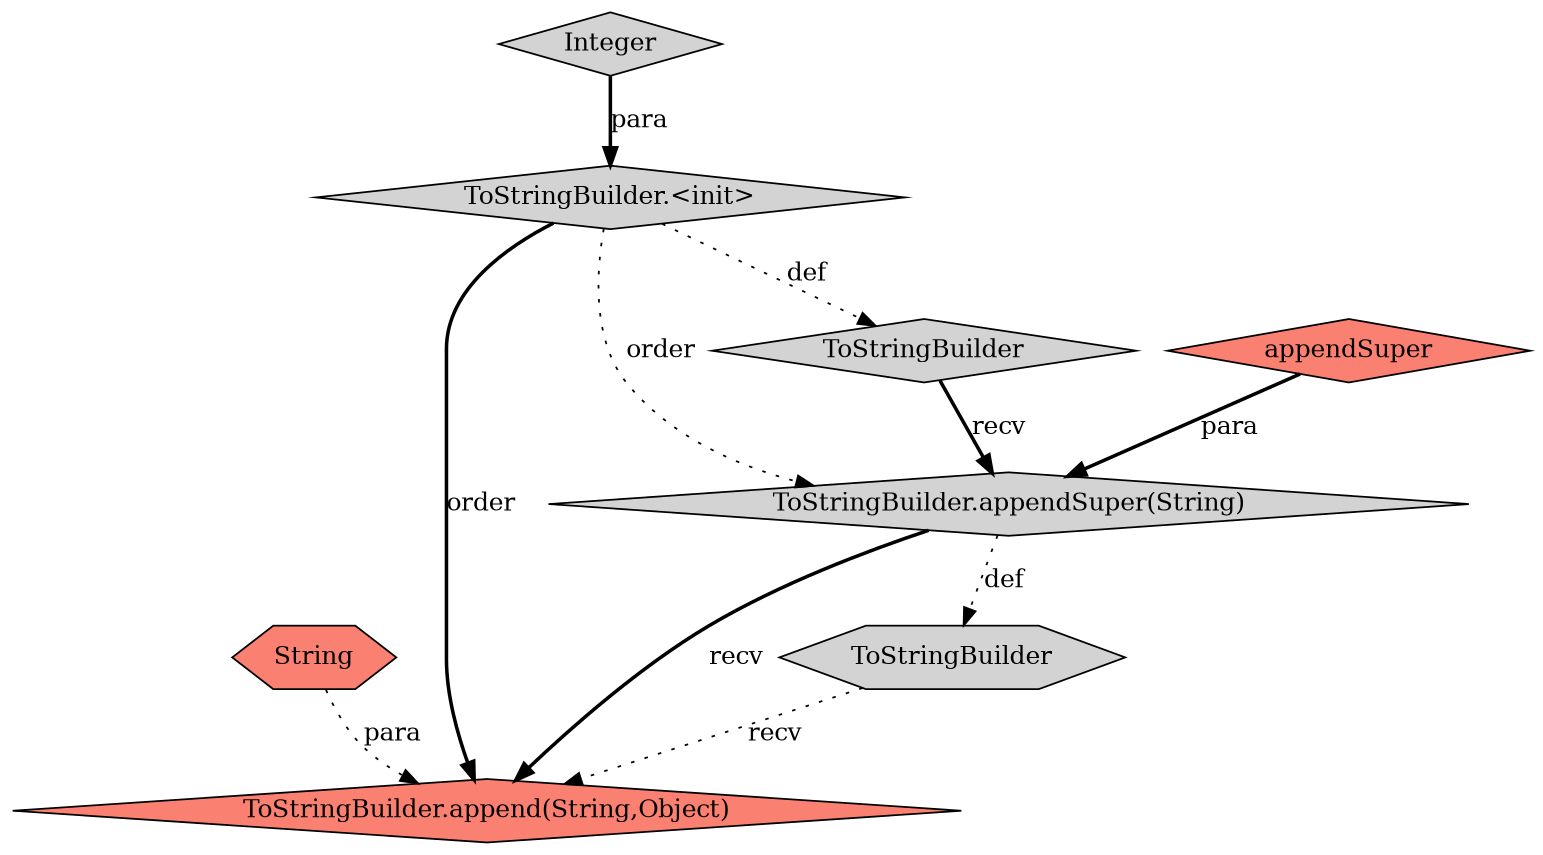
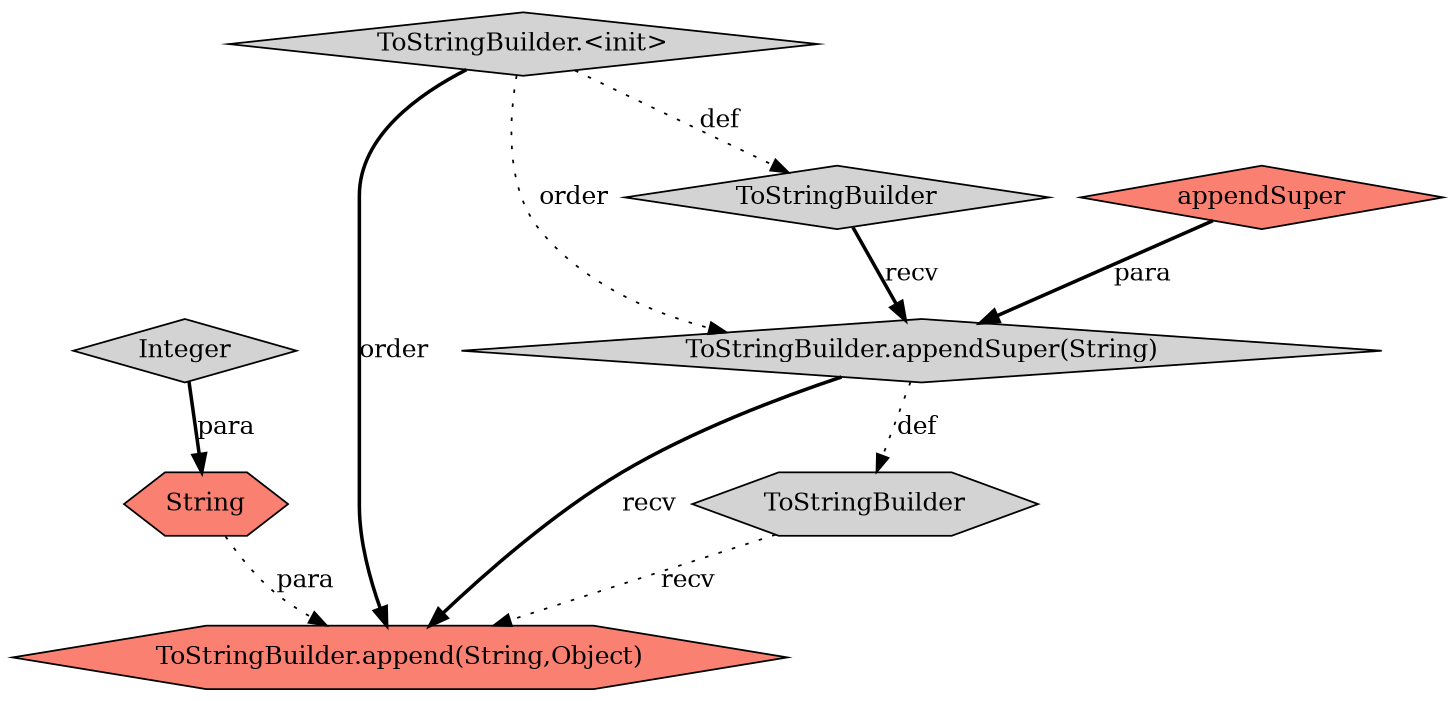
edge "Integer" -> "ToStringBuilder.<init>": now "Integer" -> "String"
node "ToStringBuilder.append(String,Object)": shape diamond -> hexagon
